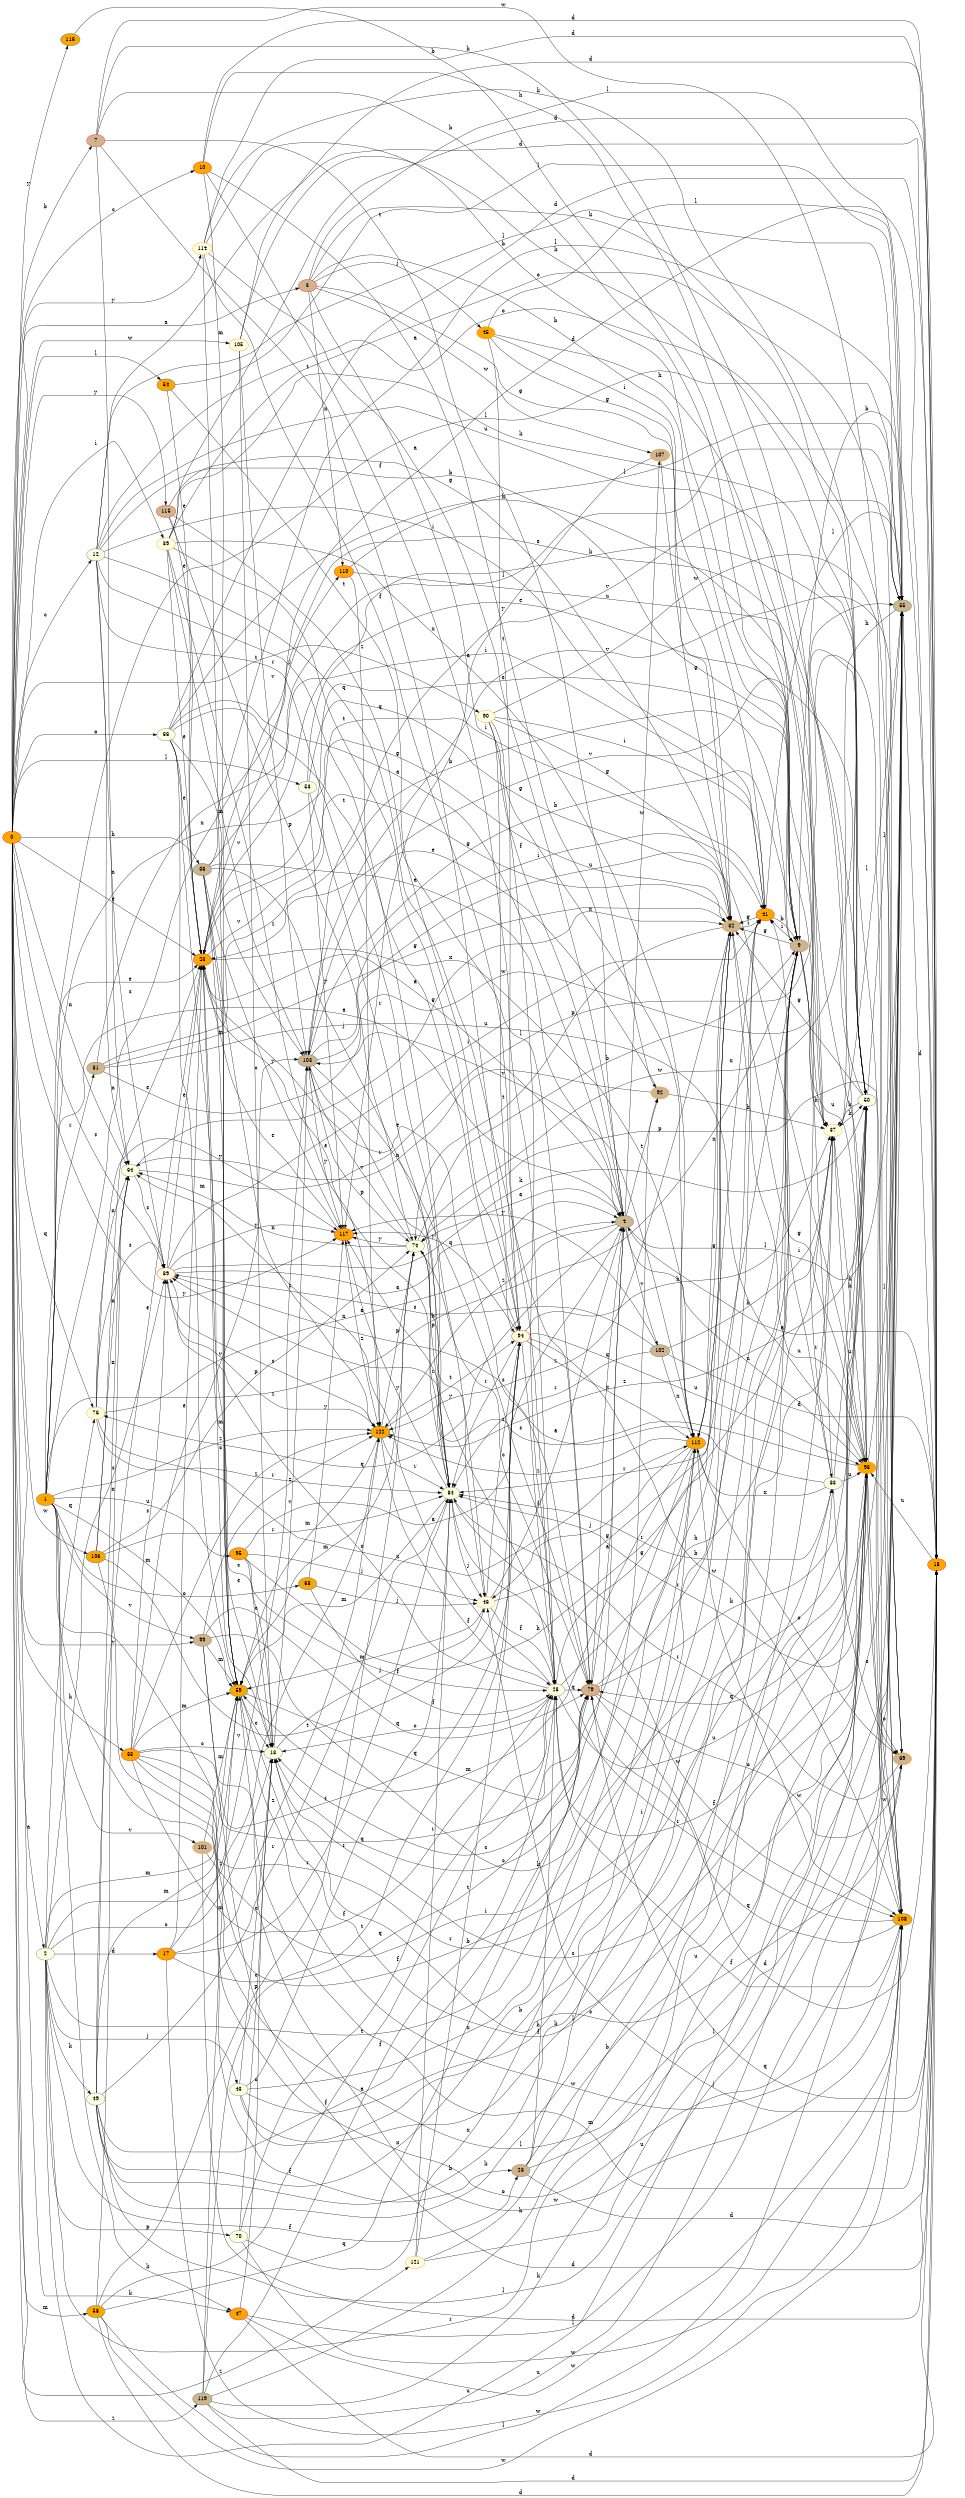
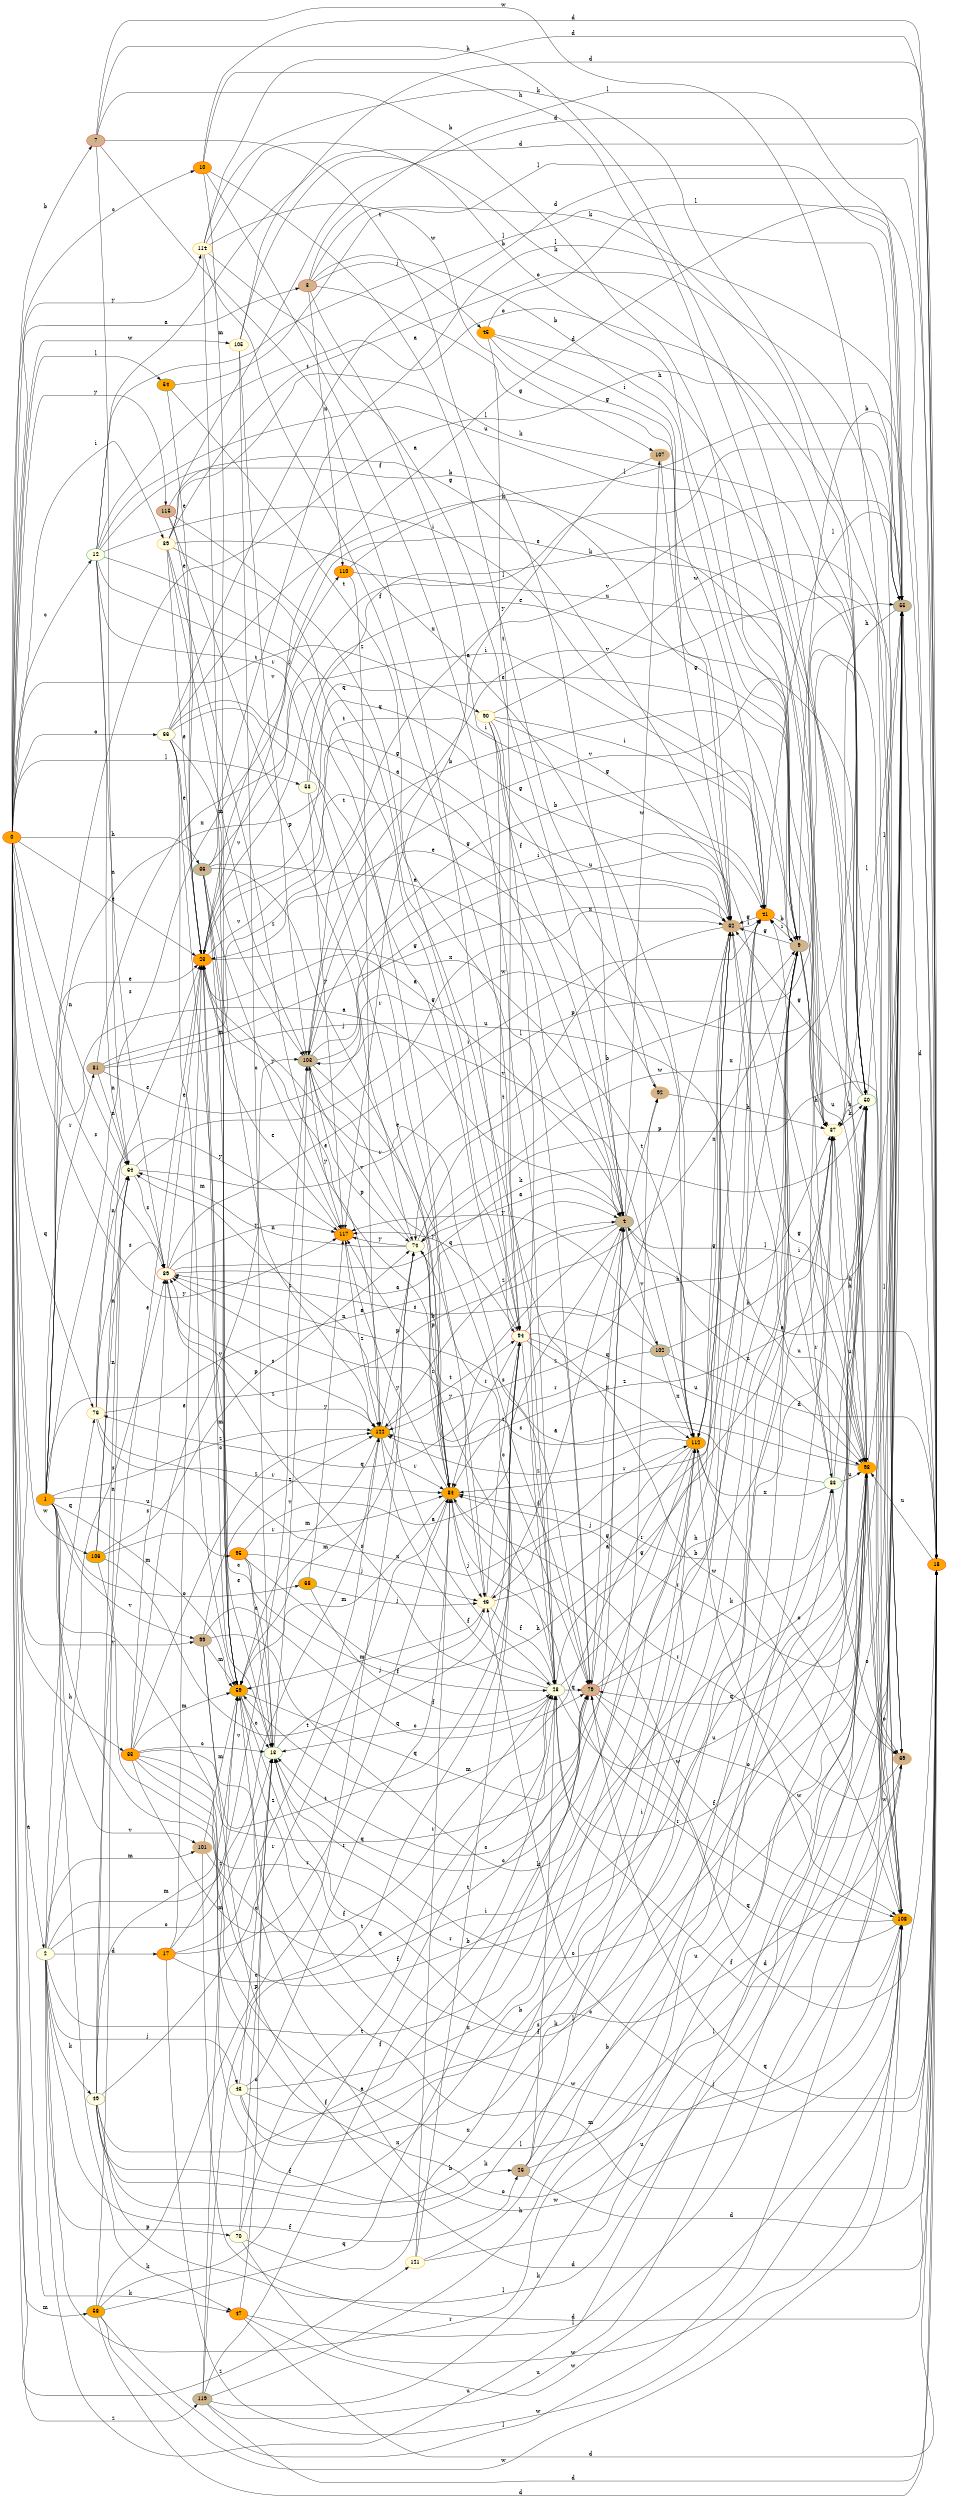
node "116": removed
edge "3" -> "107": now "114" -> "107"
edge "92" -> "64": now "81" -> "64"
node "84": fillcolor lightyellow -> orange
edge "2" -> "59": now "2" -> "101"
edge "43" -> "37": label "h" -> "s"
